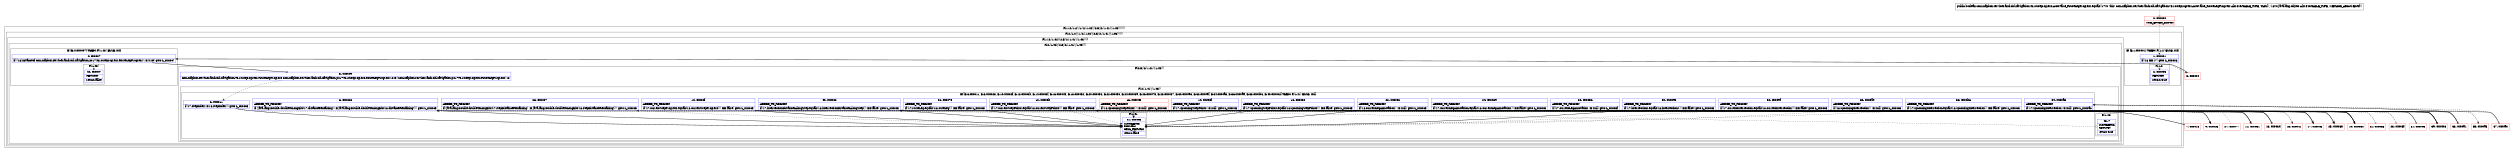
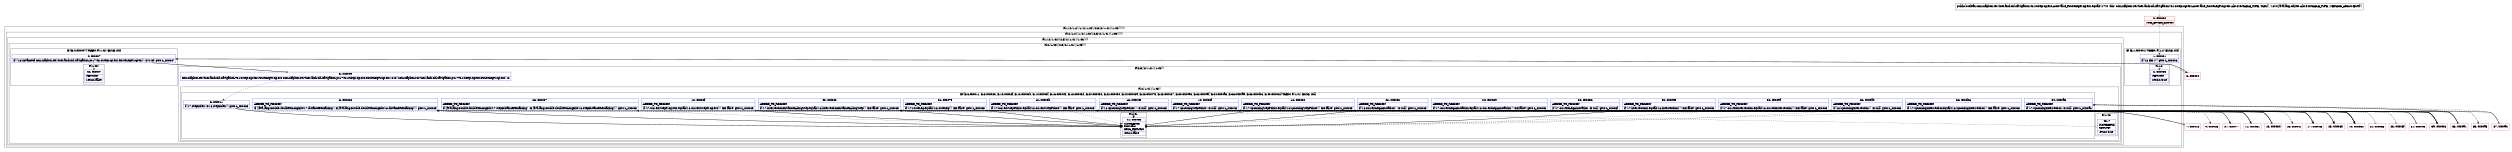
node "16: 0x0045": color red -> blue
edge "26: 0x0075" -> "9: 0x0025": now "26: 0x0075" -> "27: 0x0077"
edge "24: 0x0069" -> "41: 0x00c5": added
